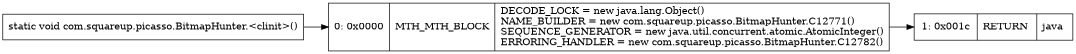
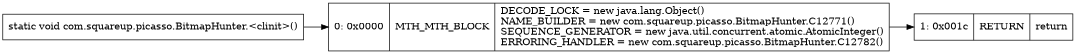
node "1: 0x001c": text "java" -> "return"
